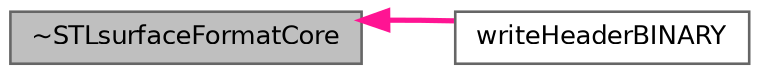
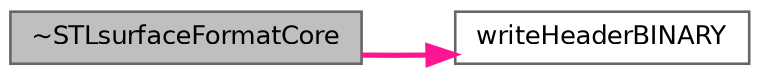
edge "writeHeaderBINARY" -> "~STLsurfaceFormatCore": reversed
